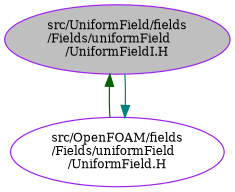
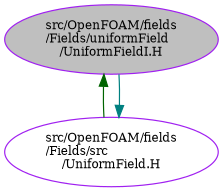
node "src/UniformField/fields /Fields/uniformField /UniformFieldI.H": label "src/UniformField/fields /Fields/uniformField /UniformFieldI.H" -> "src/OpenFOAM/fields /Fields/uniformField /UniformFieldI.H"
node "src/OpenFOAM/fields /Fields/uniformField /UniformField.H": label "src/OpenFOAM/fields /Fields/uniformField /UniformField.H" -> "src/OpenFOAM/fields /Fields/src /UniformField.H"
